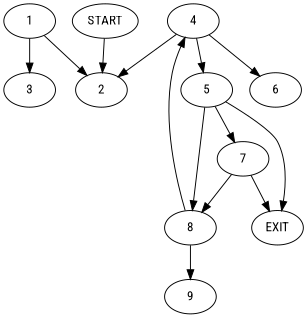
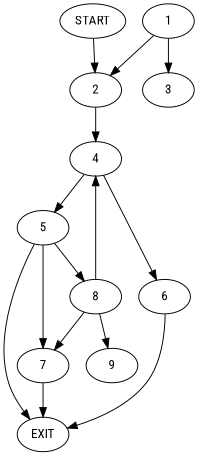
edge "4" -> "2": reversed
edge "7" -> "8": reversed
edge "6" -> "EXIT": added
